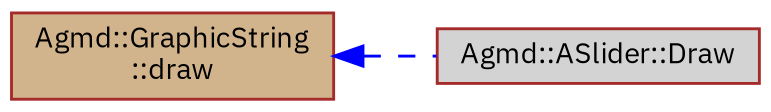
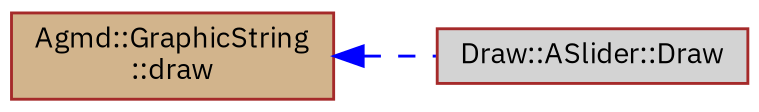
node "Agmd::ASlider::Draw": label "Agmd::ASlider::Draw" -> "Draw::ASlider::Draw"
